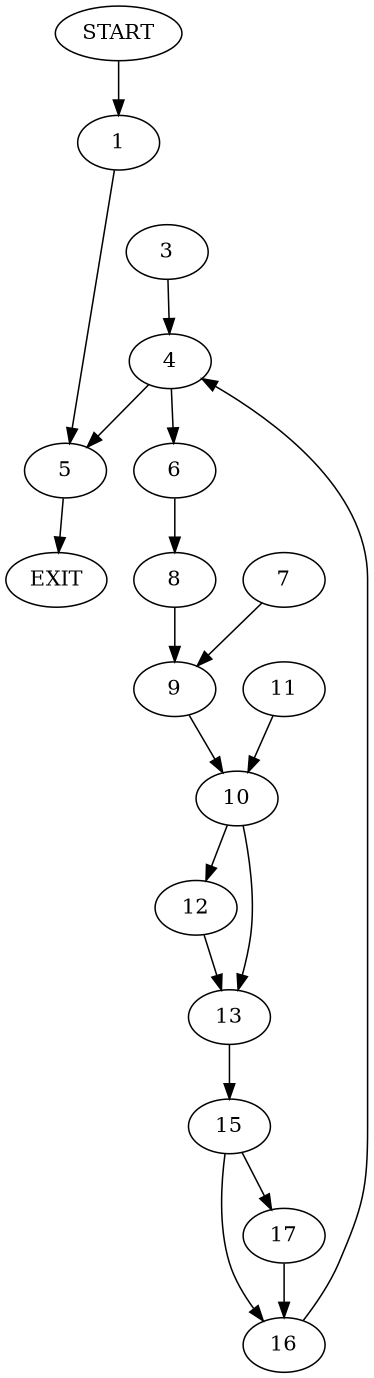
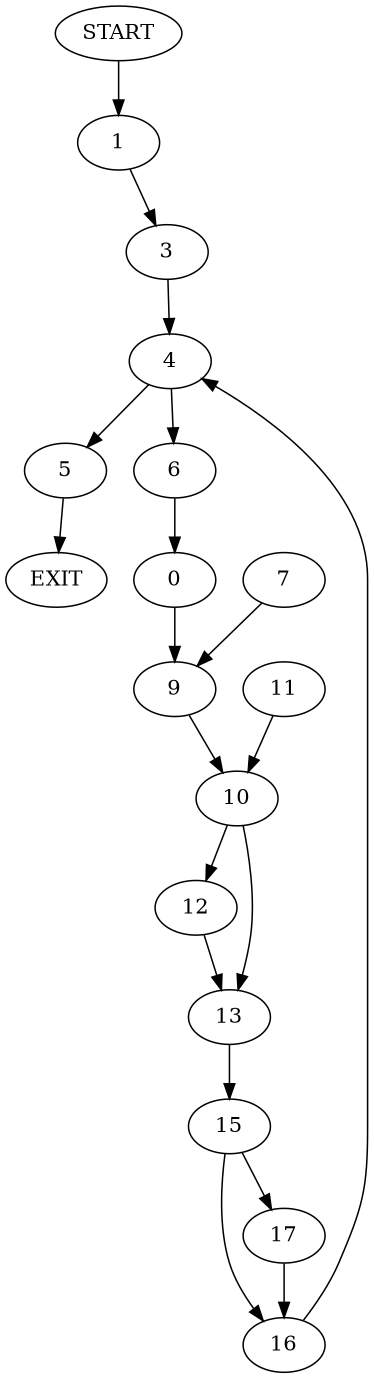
edge "1" -> "5": now "1" -> "3"
node "8": label "8" -> "0"
